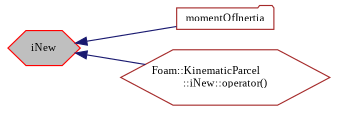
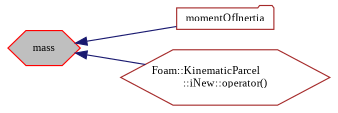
node "iNew": label "iNew" -> "mass"
